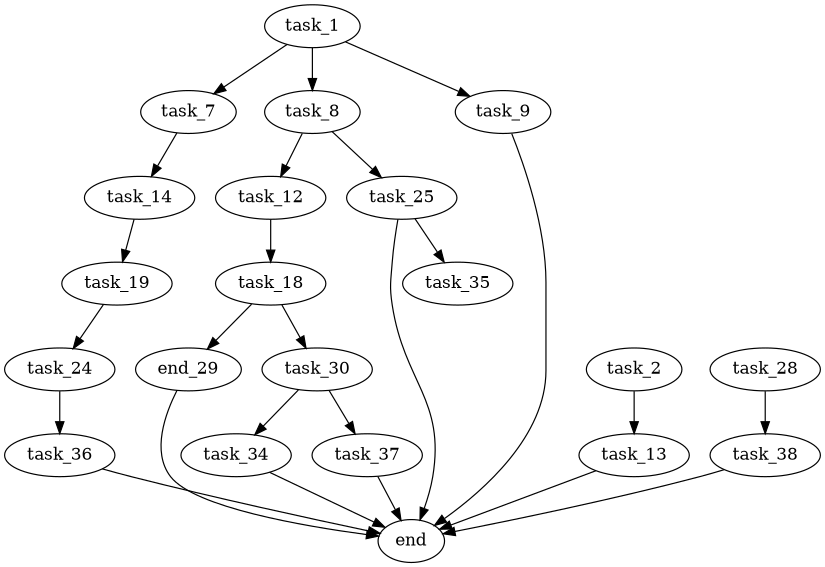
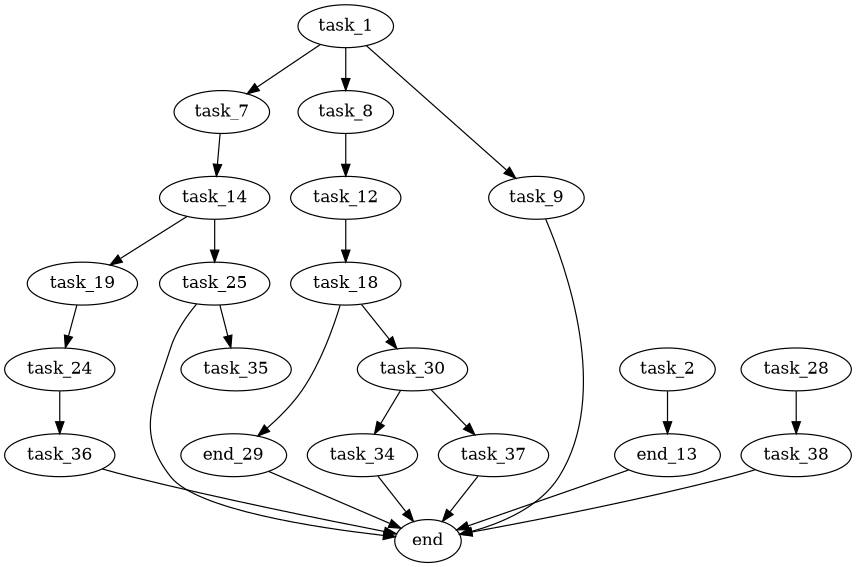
edge "task_8" -> "task_25": now "task_14" -> "task_25"
node "task_13": label "task_13" -> "end_13"
